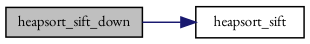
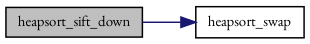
node "heapsort_sift": label "heapsort_sift" -> "heapsort_swap"
